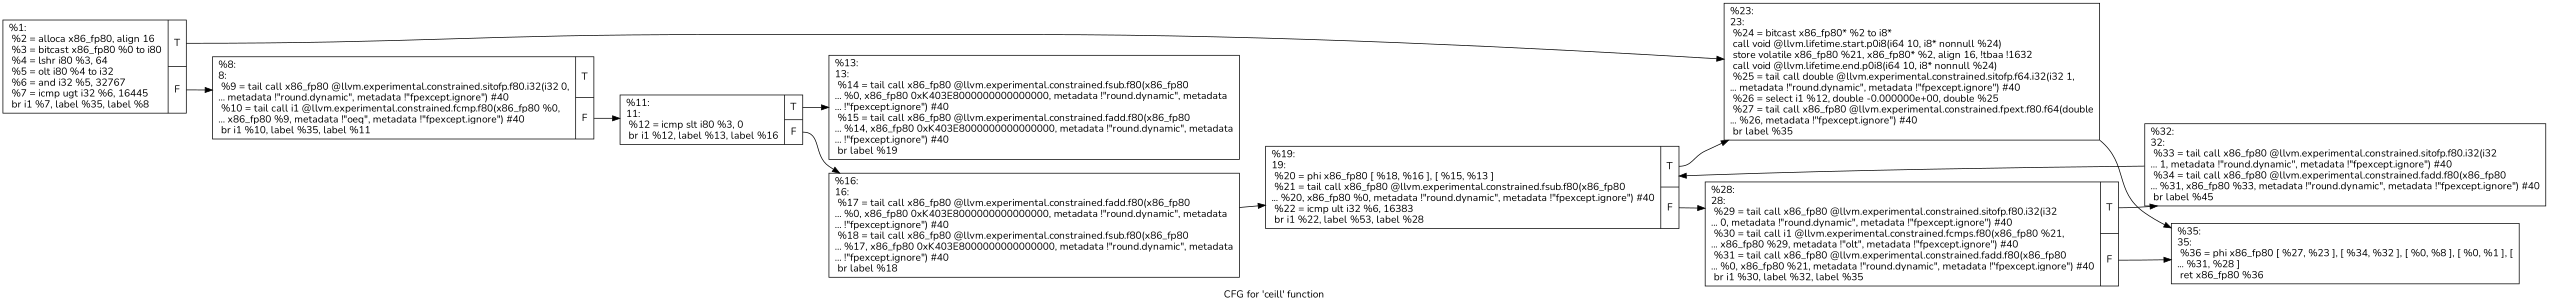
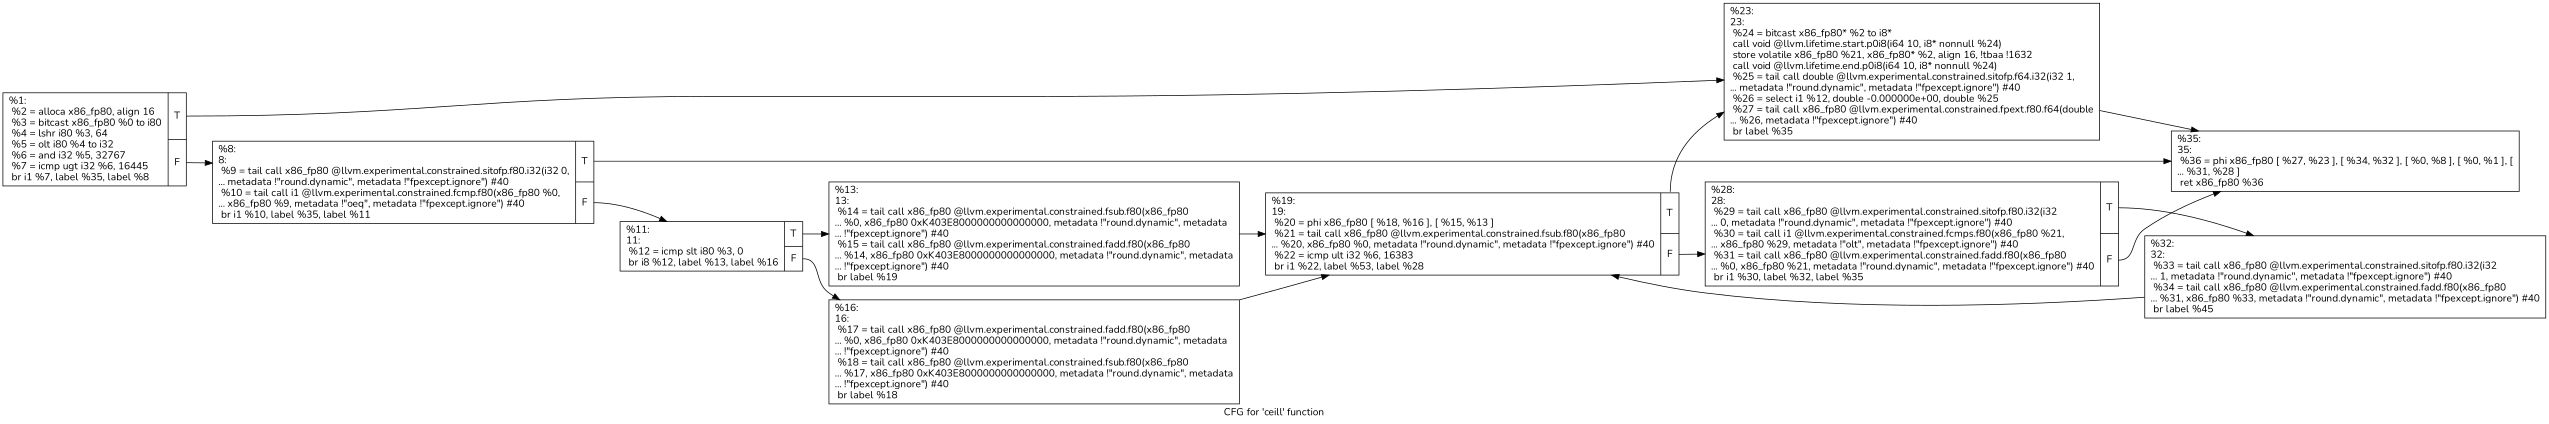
node "%11:": text "br i1 %12, label %13, label %16" -> "br i8 %12, label %13, label %16"
edge "%8:" -> "%35:": added
edge "%13:" -> "%19:": added
